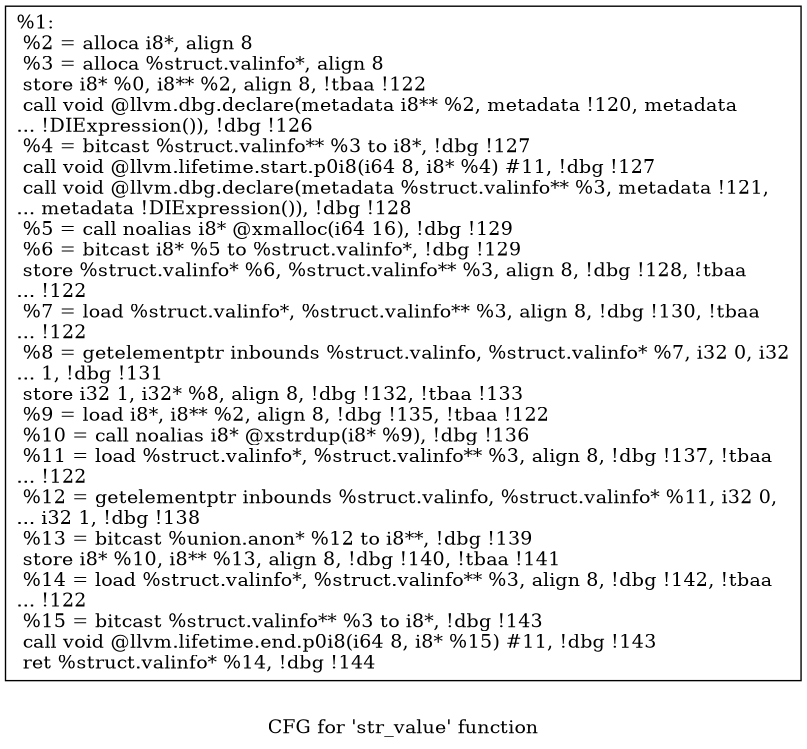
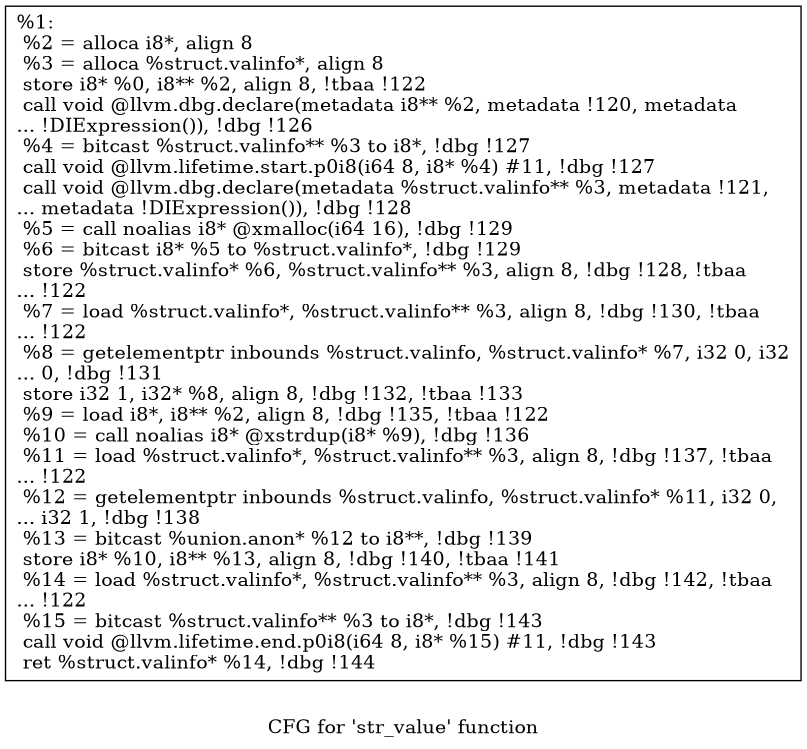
node "%1:": text "... 1, !dbg !131" -> "... 0, !dbg !131"
